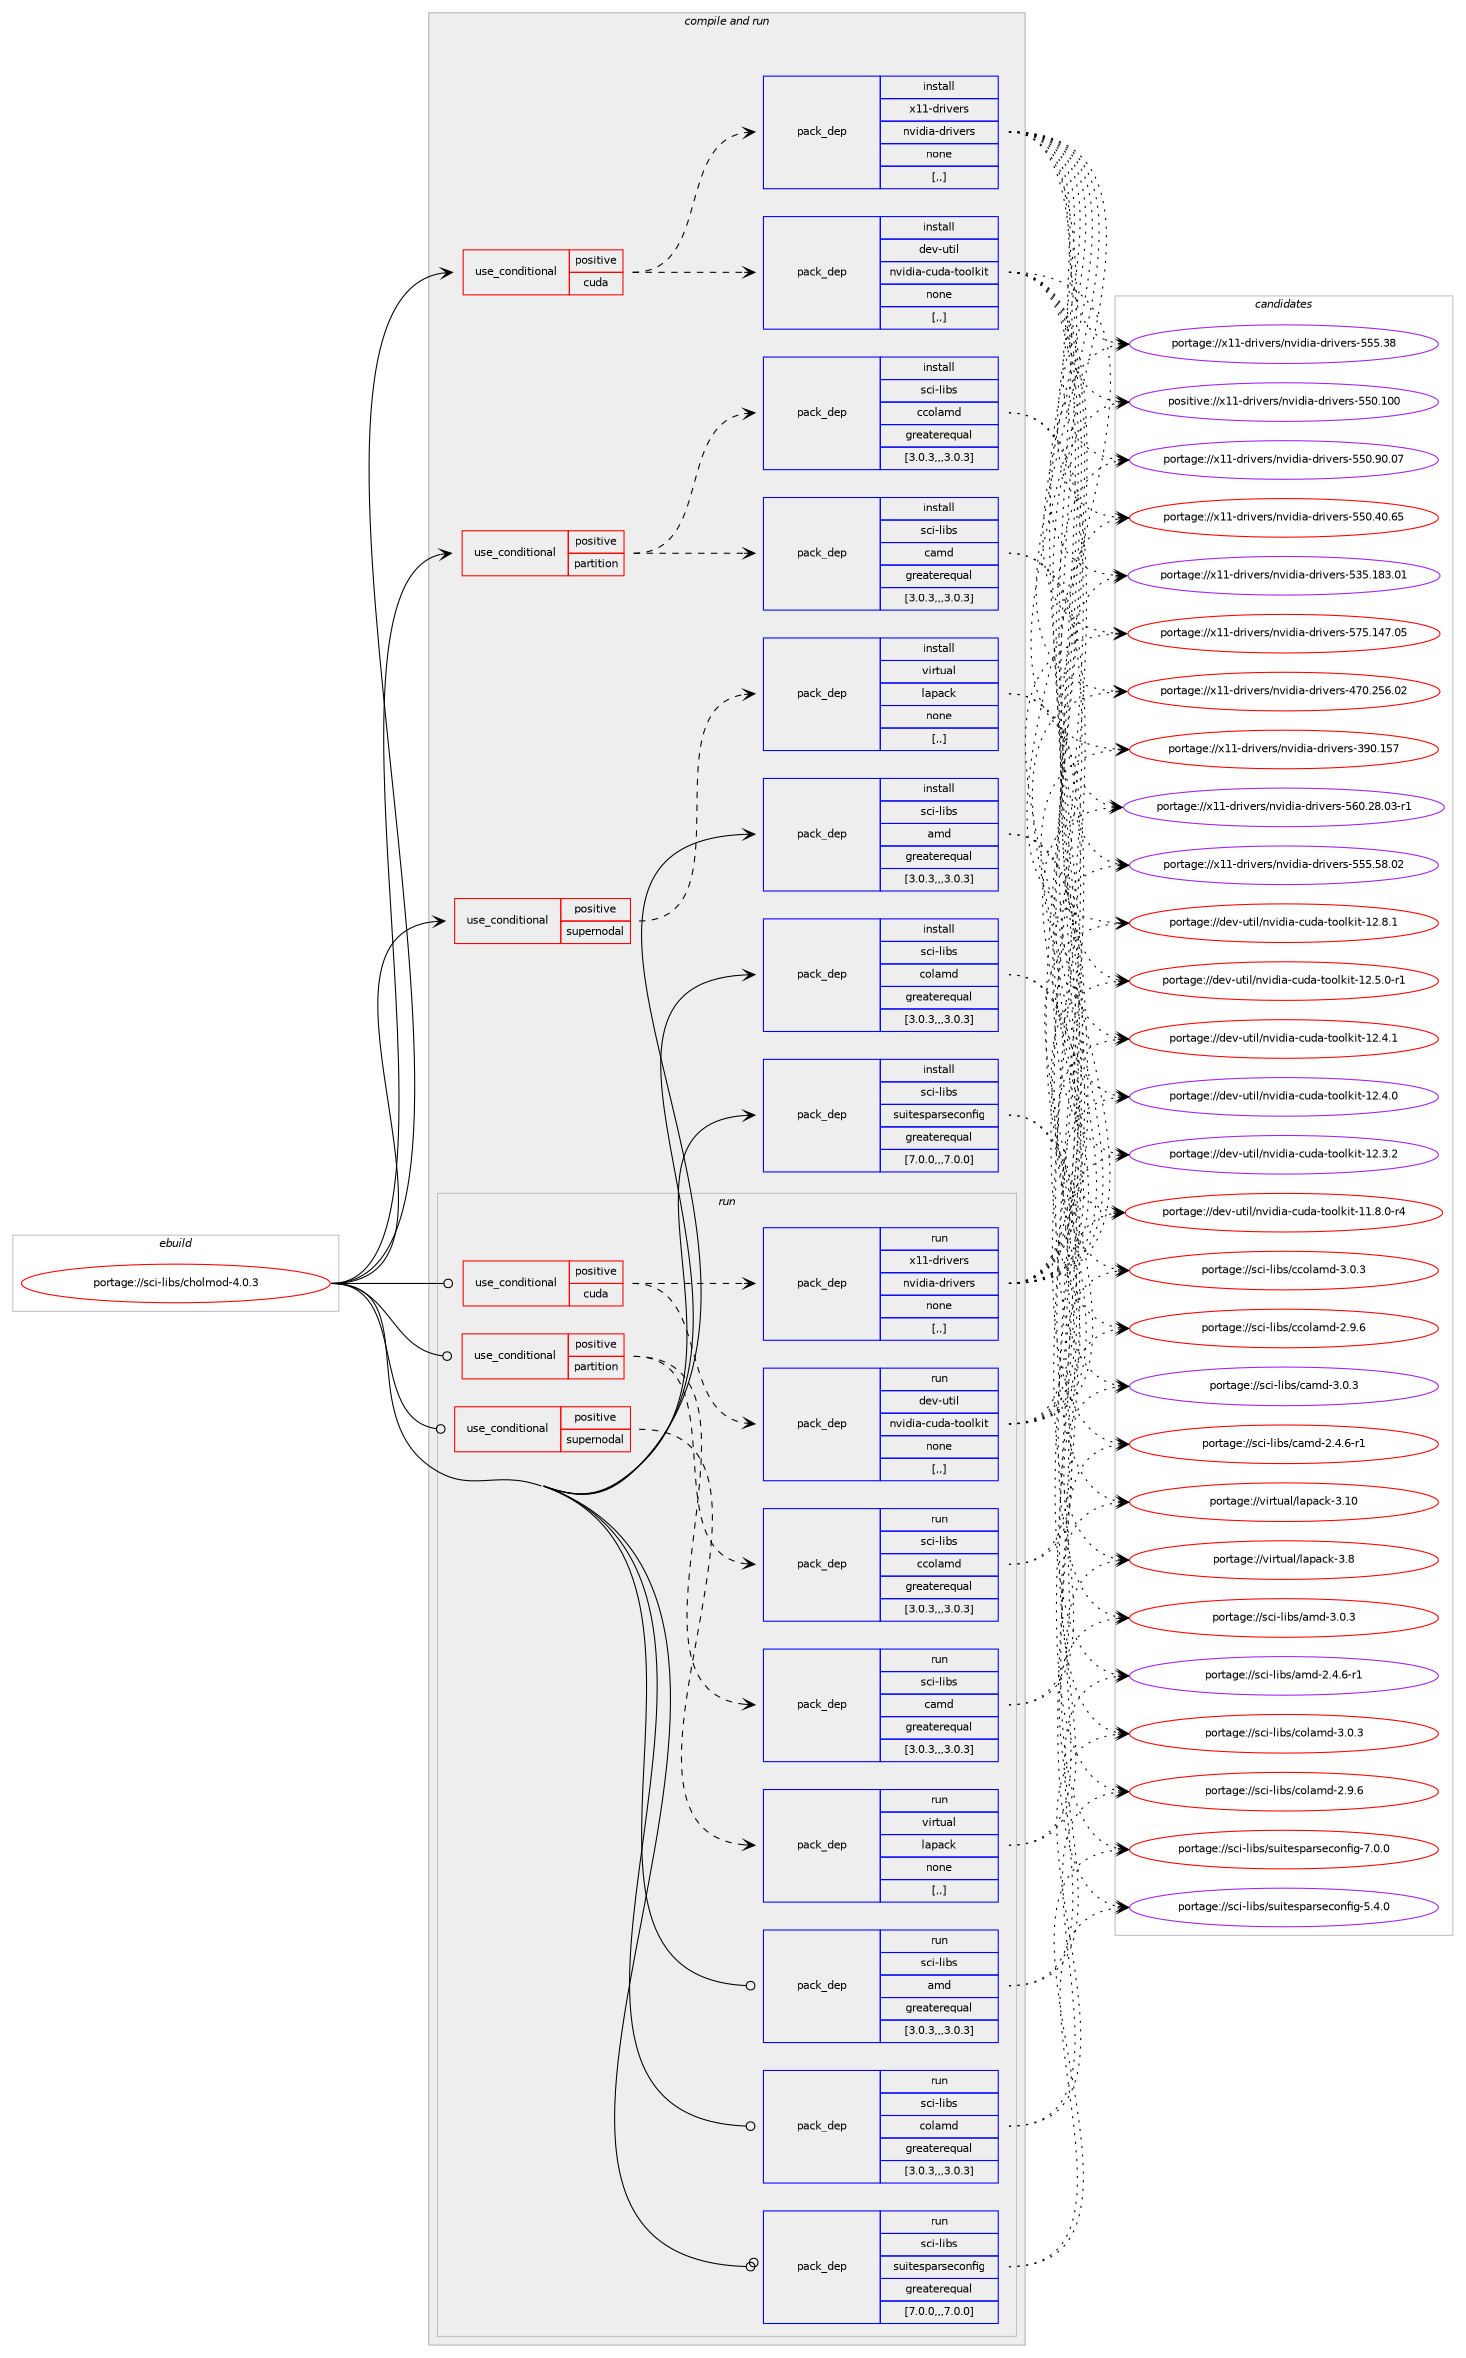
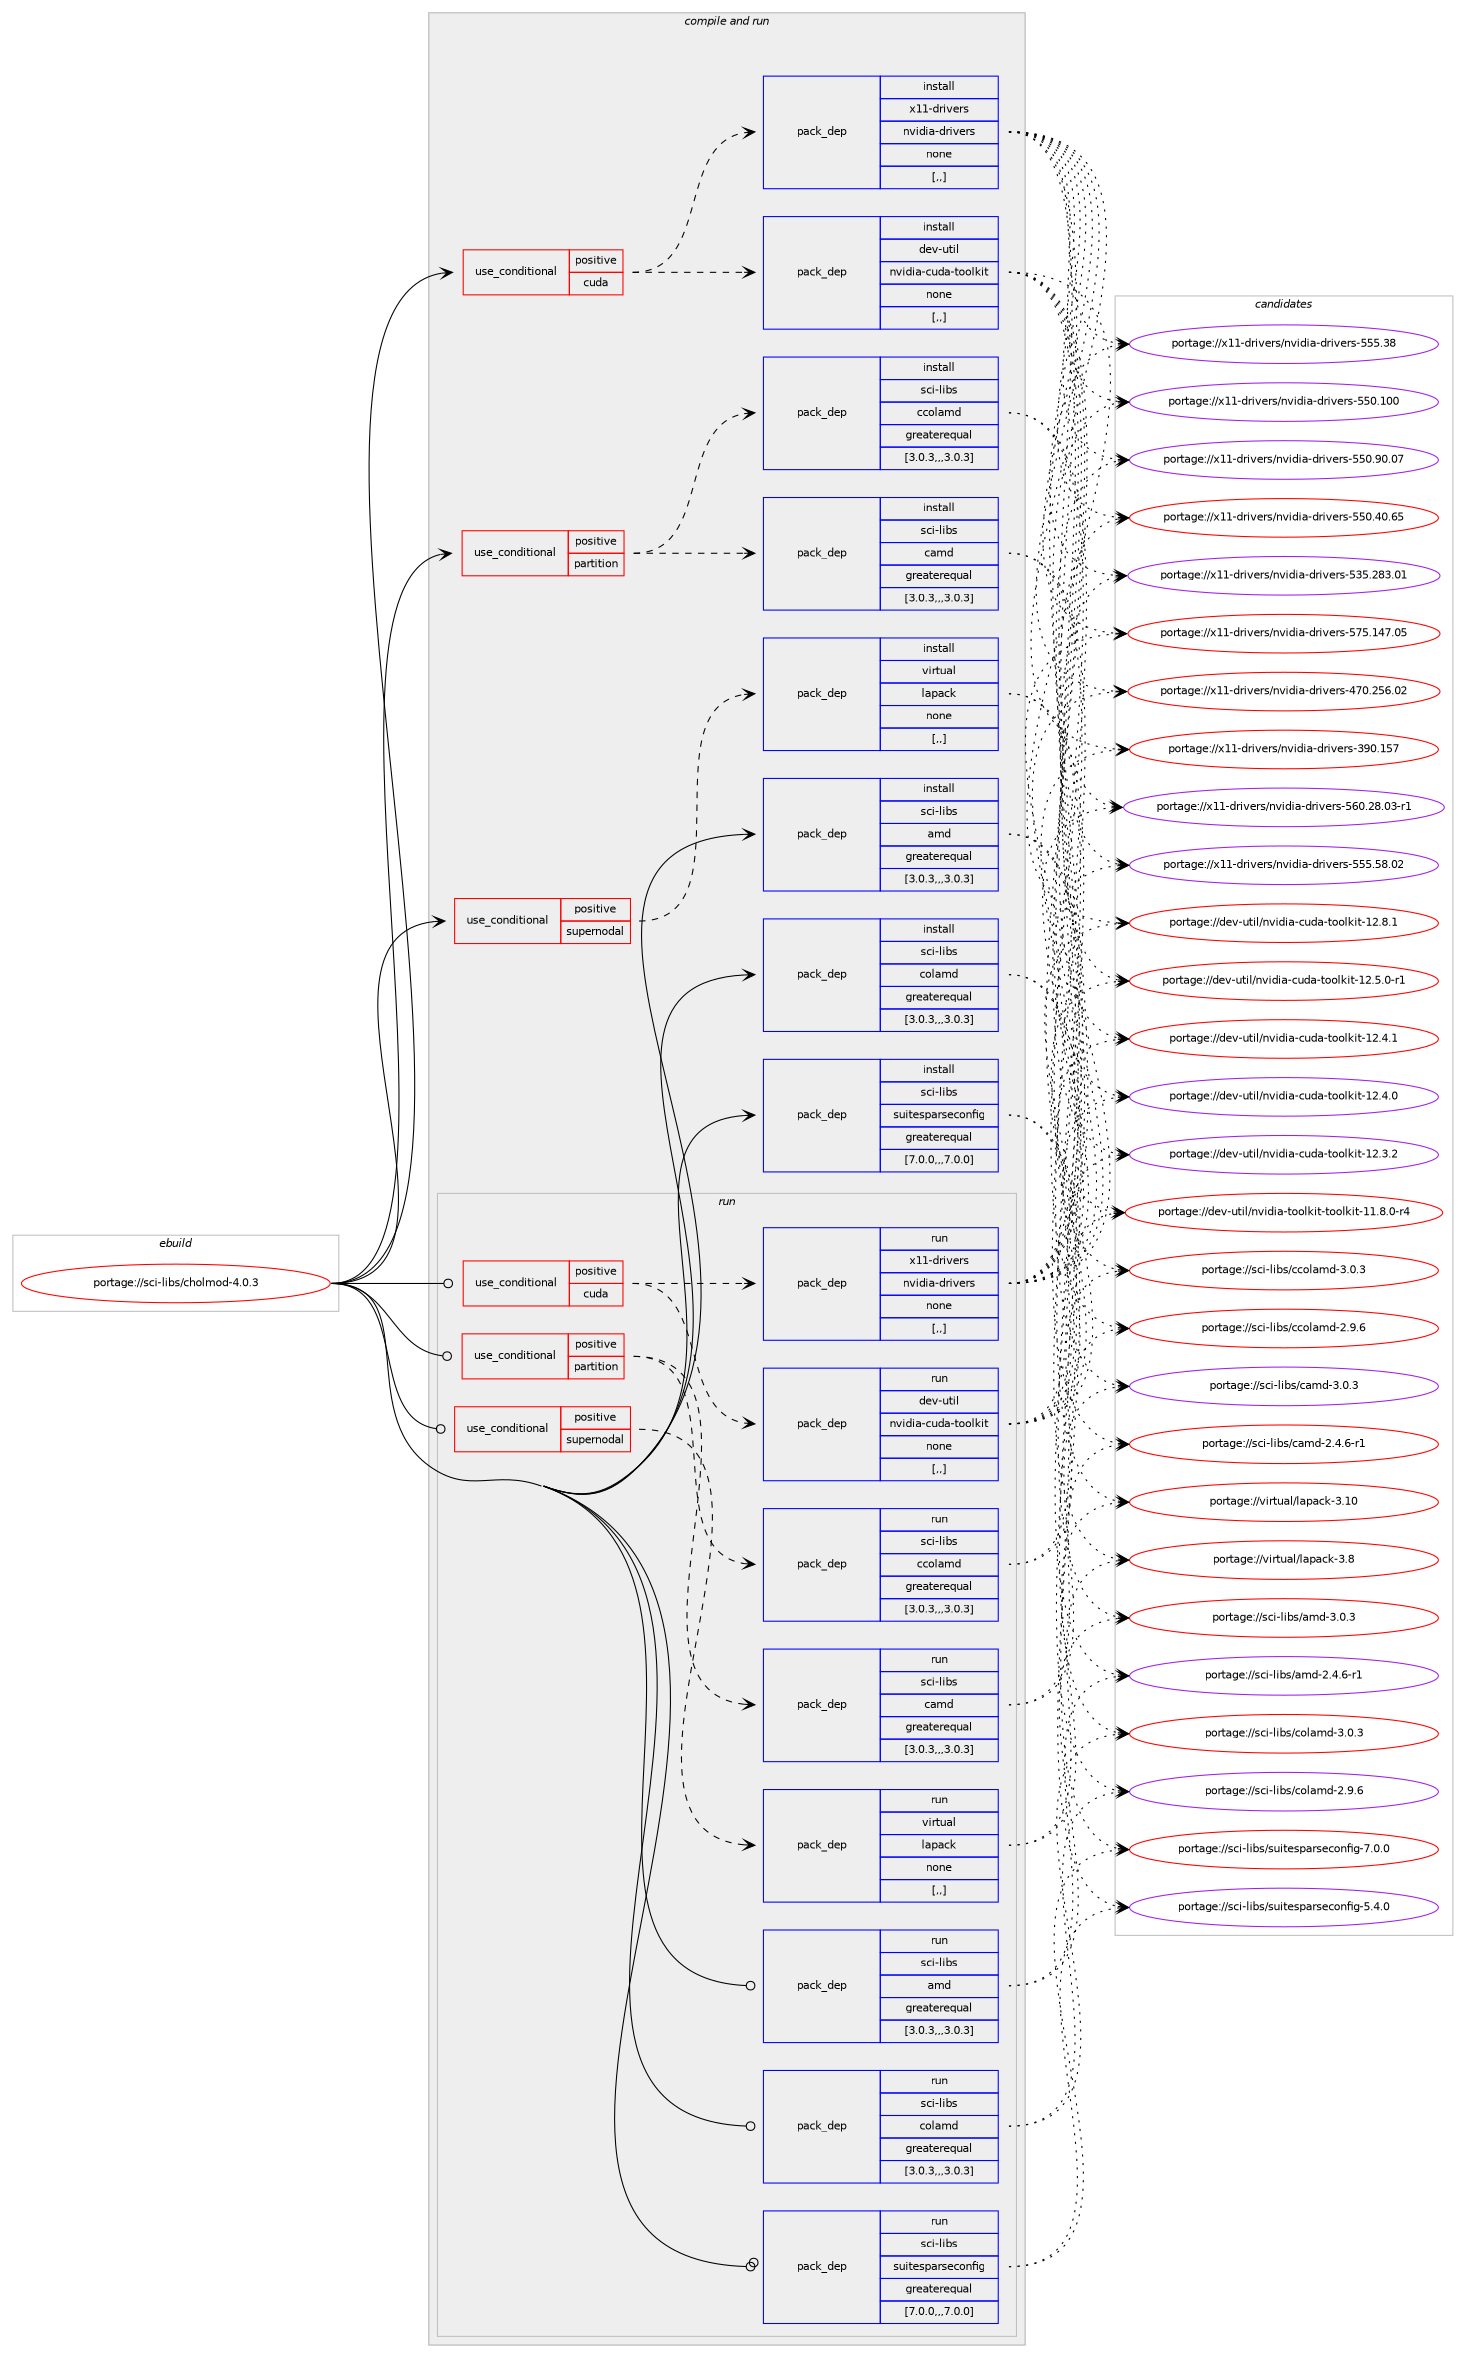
node "positive://x11-drivers/nvidia-drivers-550.100": label "positive://x11-drivers/nvidia-drivers-550.100" -> "portage://x11-drivers/nvidia-drivers-550.100"
node "portage://x11-drivers/nvidia-drivers-535.183.01": label "portage://x11-drivers/nvidia-drivers-535.183.01" -> "portage://x11-drivers/nvidia-drivers-535.283.01"
node "portage://dev-util/nvidia-cuda-toolkit-11.8.0-r4": label "portage://dev-util/nvidia-cuda-toolkit-11.8.0-r4" -> "portage://dev-util/nvidia-toolkit-toolkit-11.8.0-r4"
node "portage://sci-libs/colamd-2.9.6": color red -> purple
